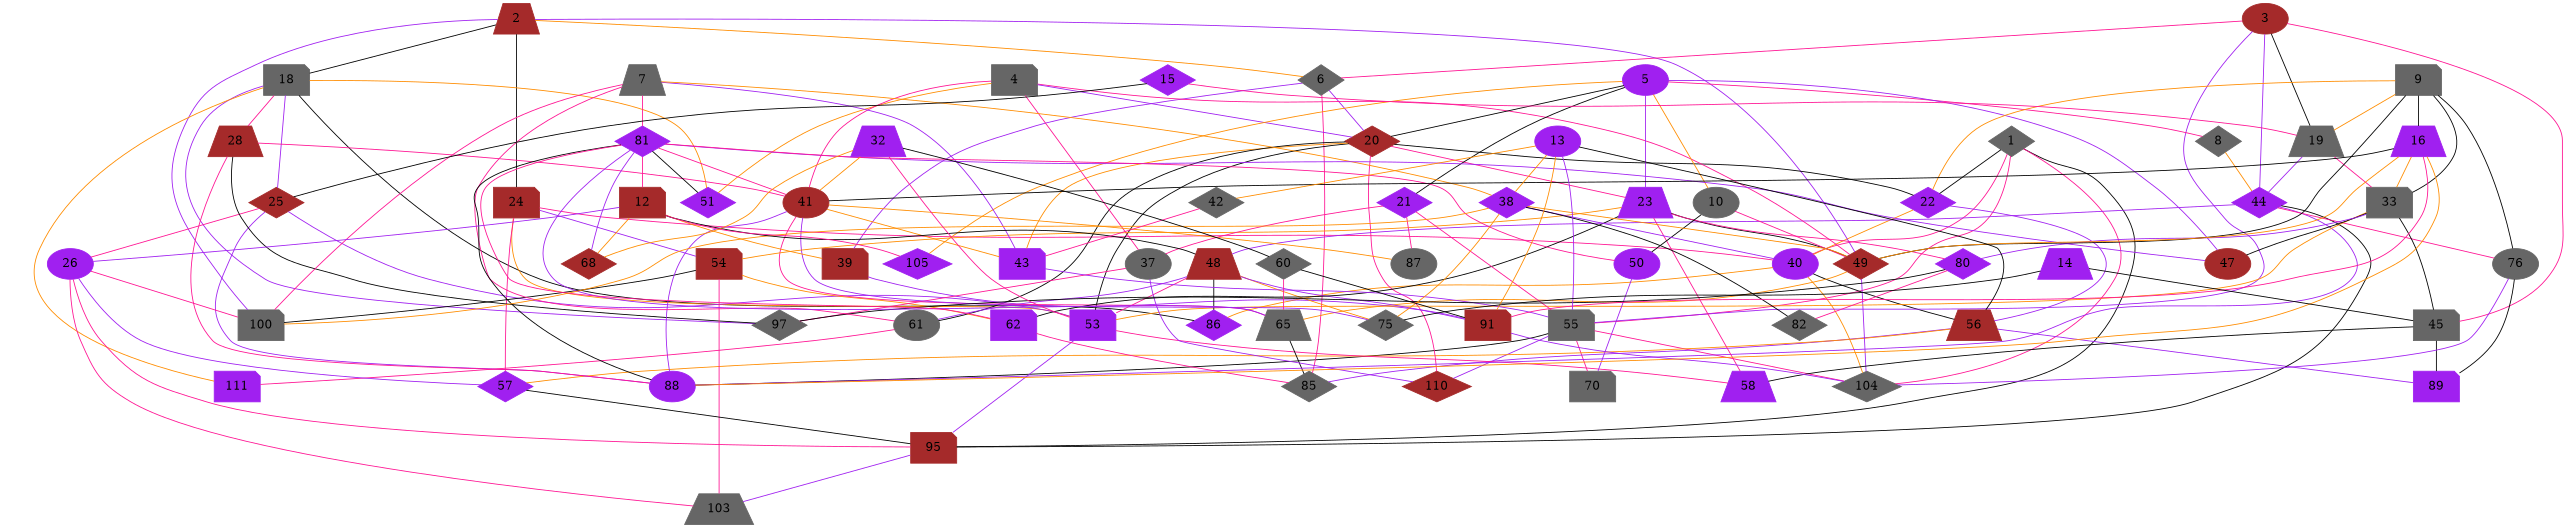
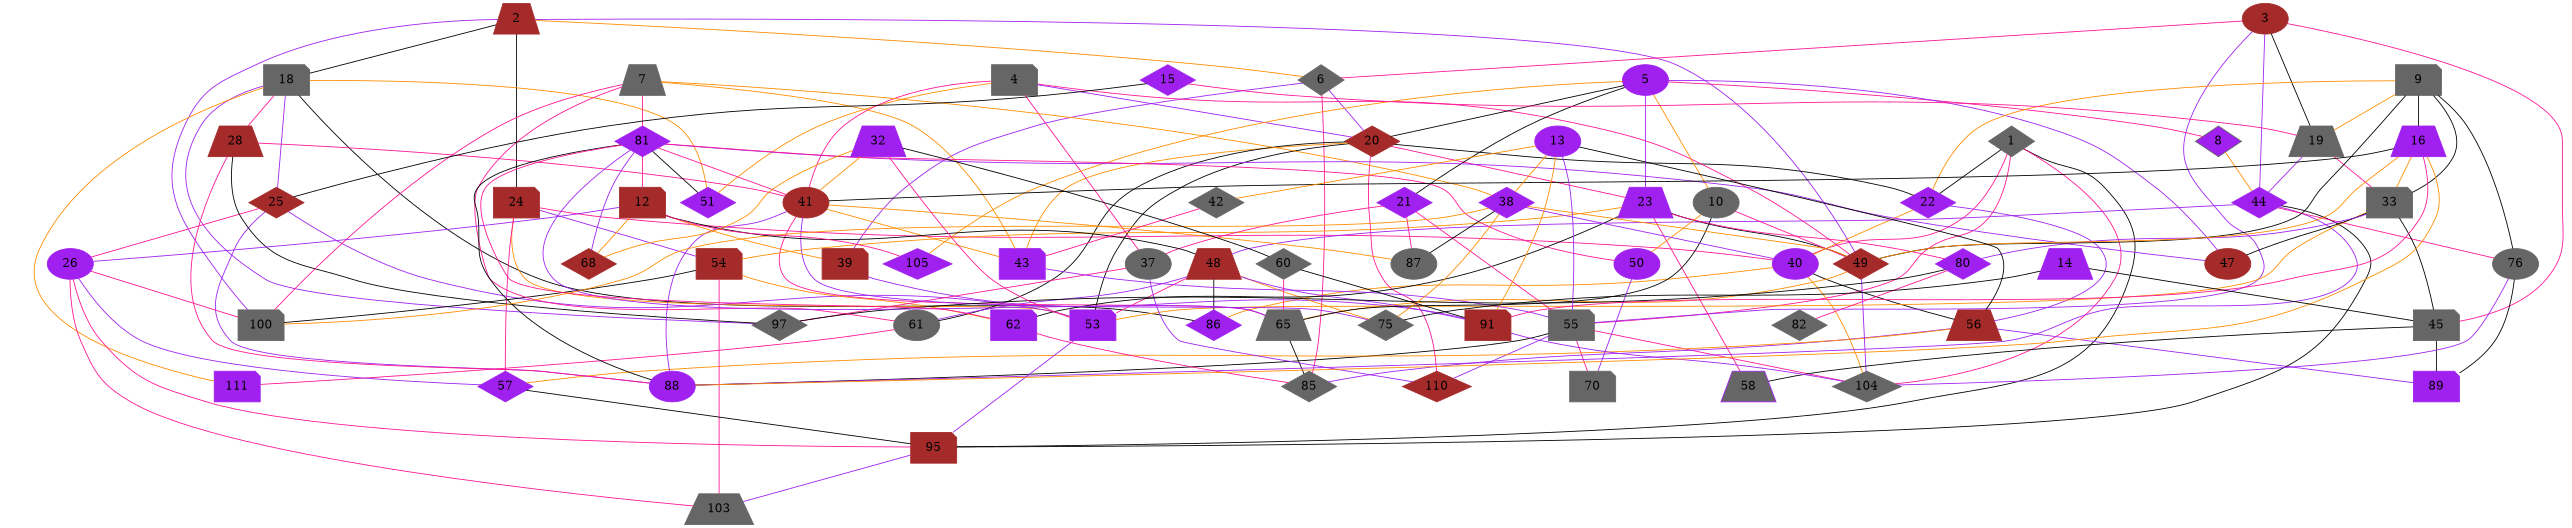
edge "7" -- "43": color purple -> darkorange
node "8": fillcolor gray40 -> purple
edge "10" -- "50": color black -> darkorange
edge "38" -- "82": now "38" -- "87"
edge "10" -- "65": added
edge "53" -- "58": removed
node "58": fillcolor purple -> gray40
